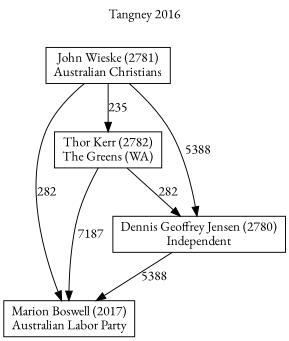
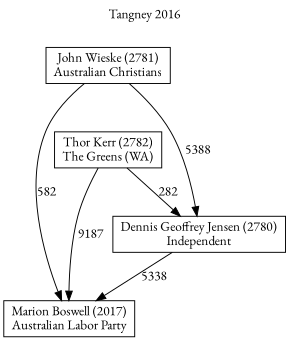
edge "John Wieske (2781) Australian Christians" -> "Thor Kerr (2782) The Greens (WA)": removed, label "235"
edge "John Wieske (2781) Australian Christians" -> "Marion Boswell (2017) Australian Labor Party": label "282" -> "582"
edge "Thor Kerr (2782) The Greens (WA)" -> "Marion Boswell (2017) Australian Labor Party": label "7187" -> "9187"
edge "Dennis Geoffrey Jensen (2780) Independent" -> "Marion Boswell (2017) Australian Labor Party": label "5388" -> "5338"
